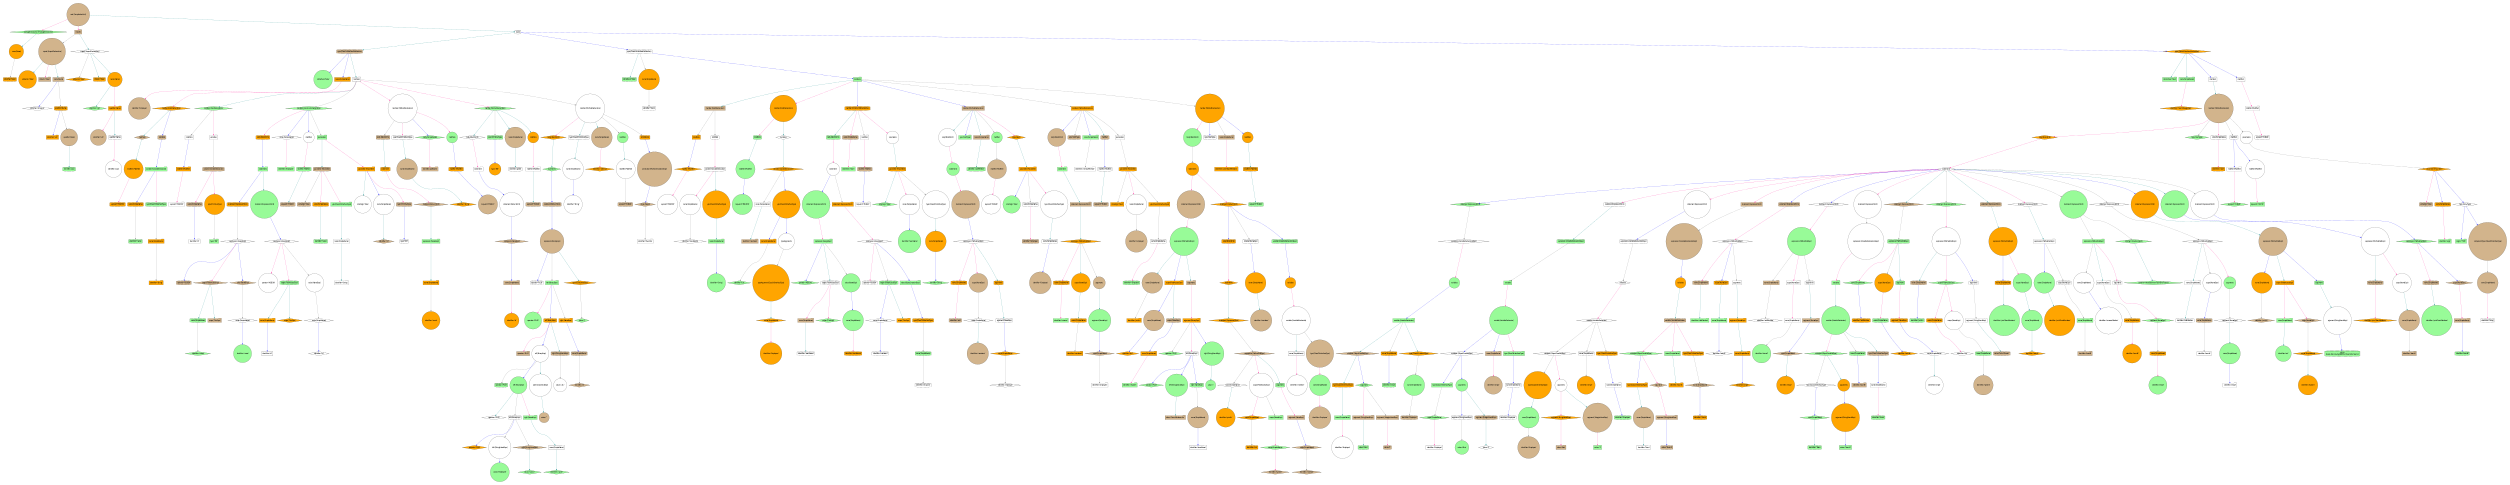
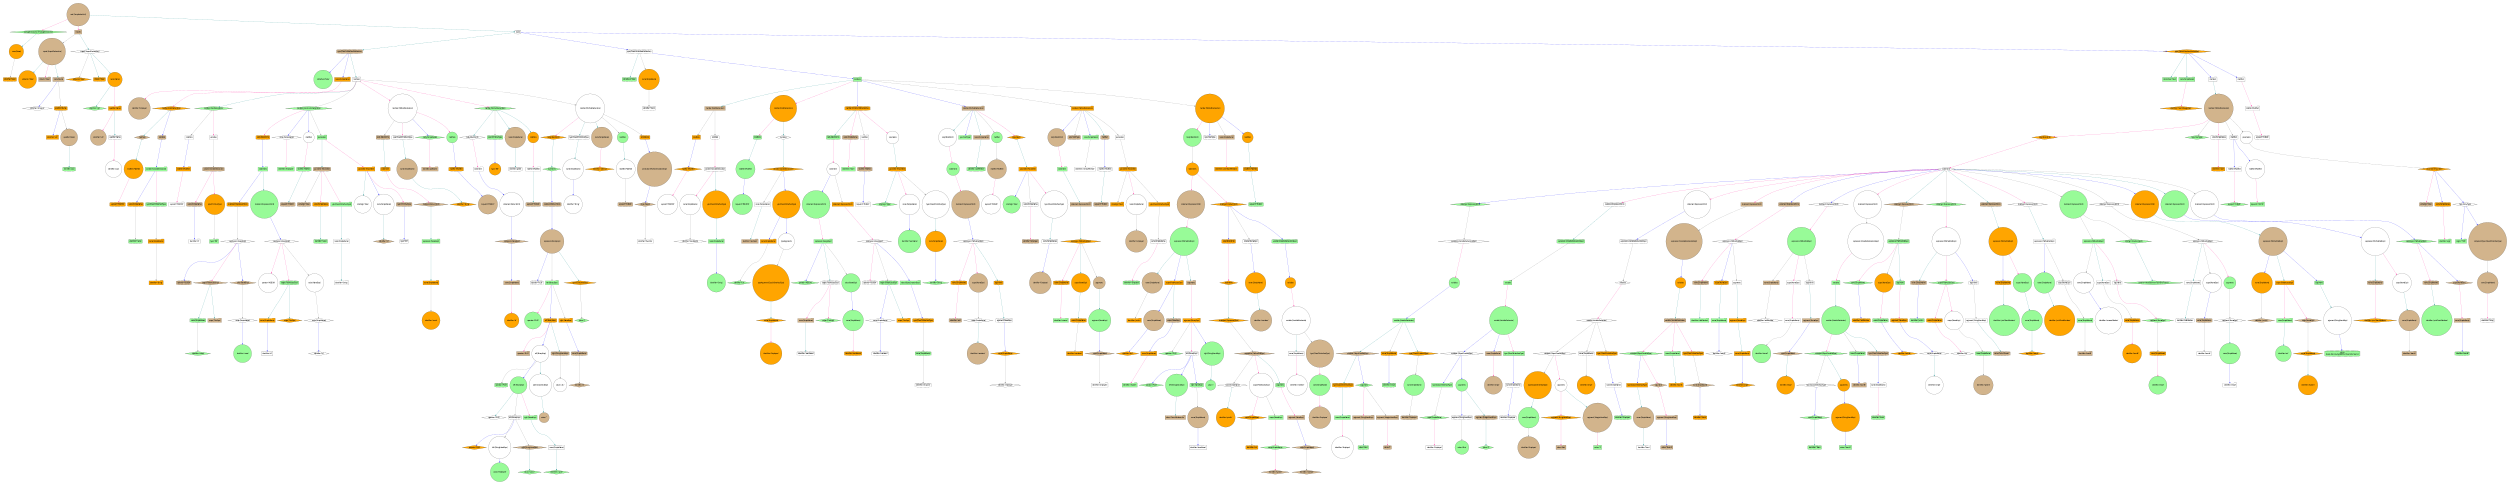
node "value='2'": fillcolor white -> palegreen
